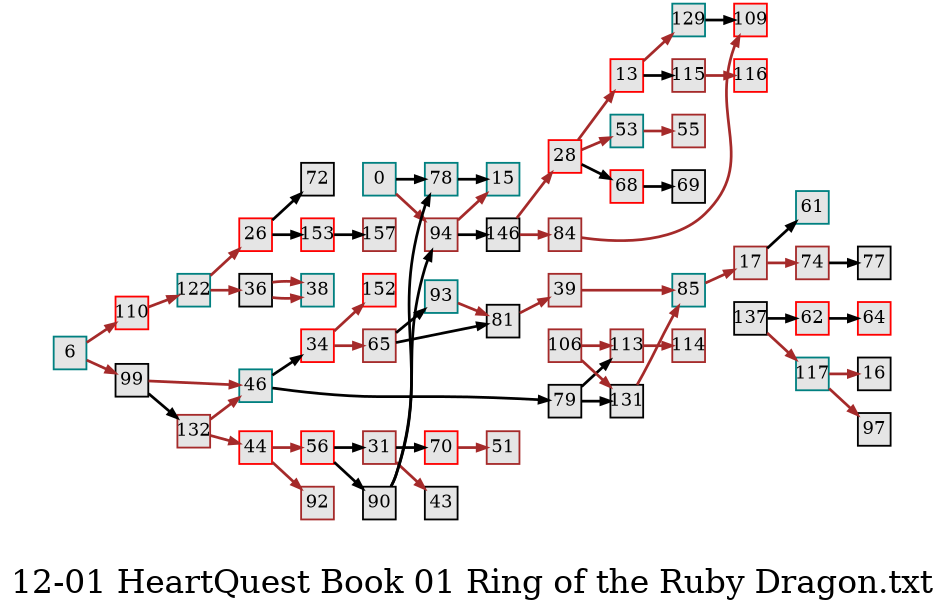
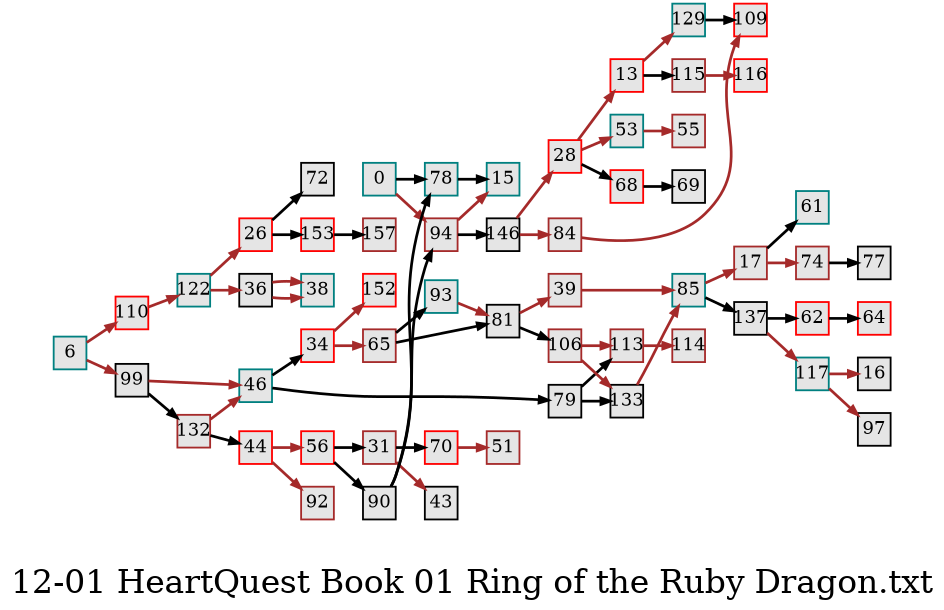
edge "85" -> "137": added
edge "81" -> "106": added
node "131": label "131" -> "133"
edge "132" -> "44": color brown -> black
